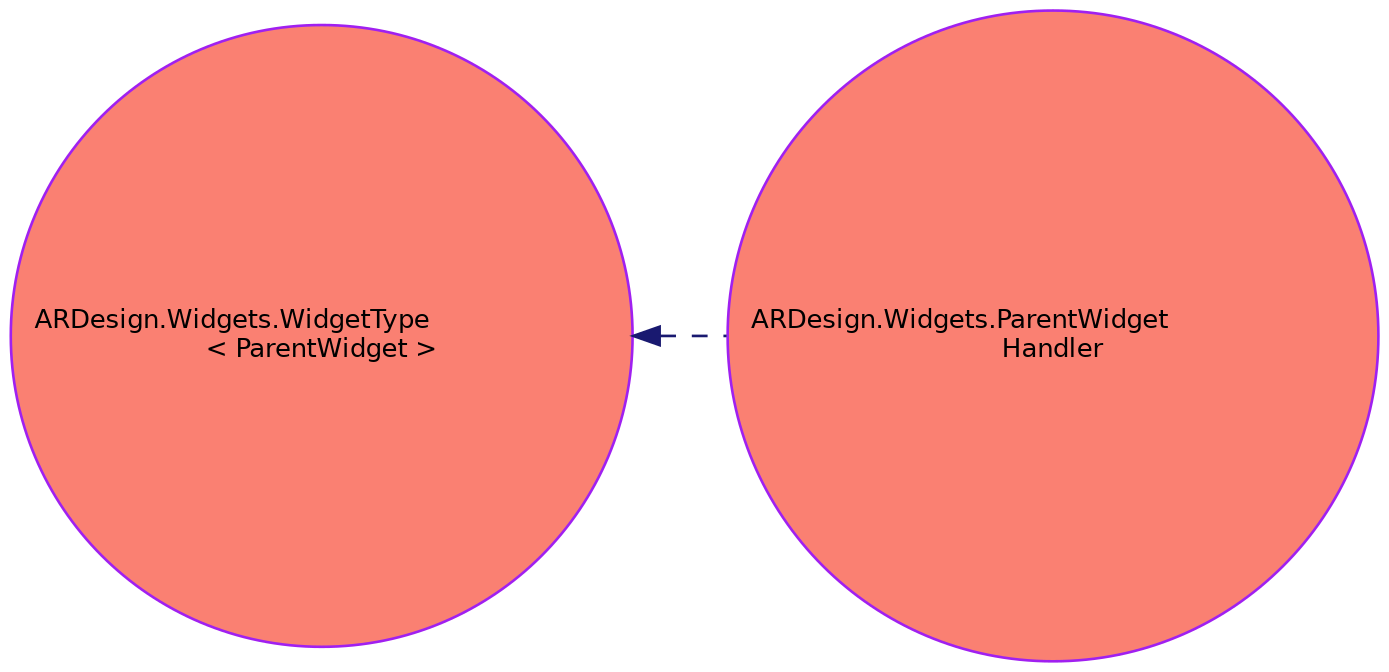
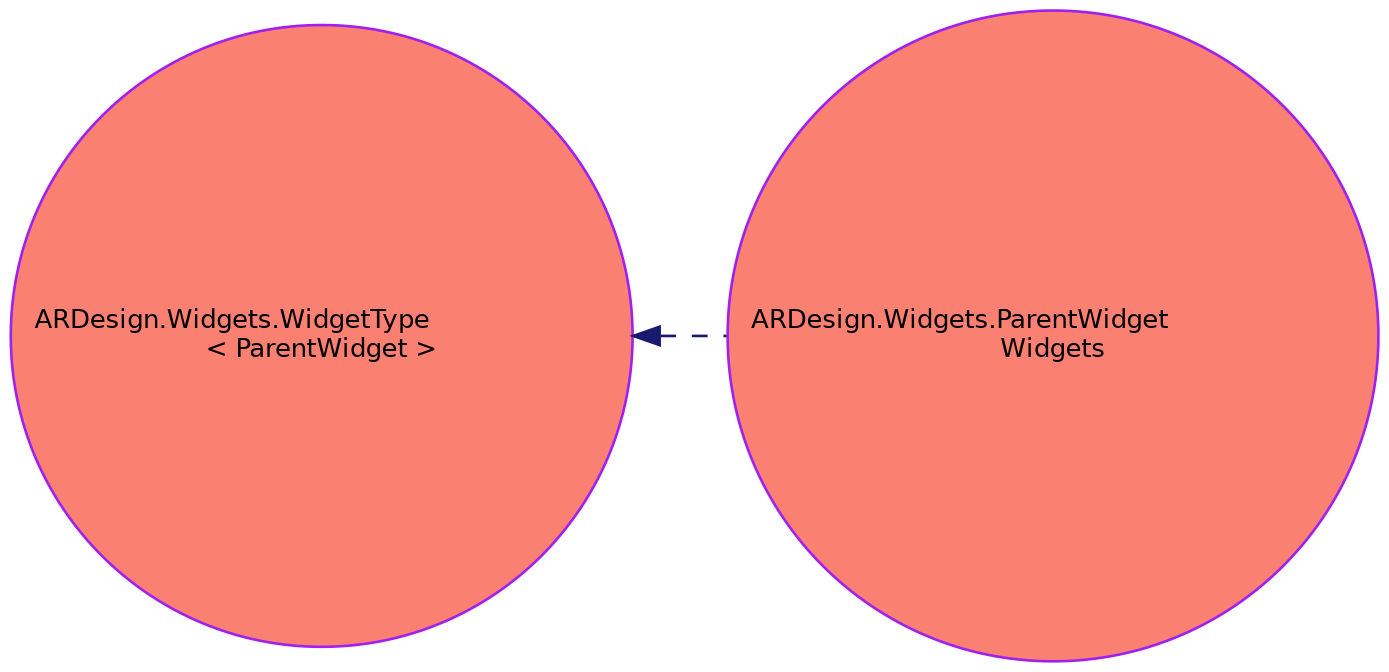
node "ARDesign.Widgets.ParentWidget Handler": label "ARDesign.Widgets.ParentWidget Handler" -> "ARDesign.Widgets.ParentWidget Widgets"
